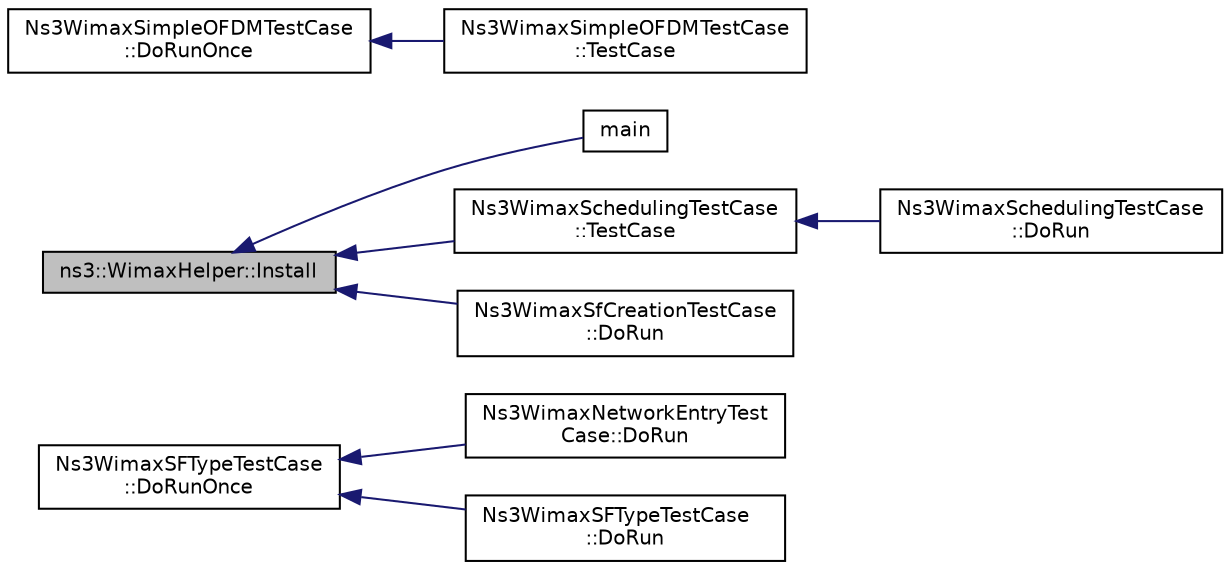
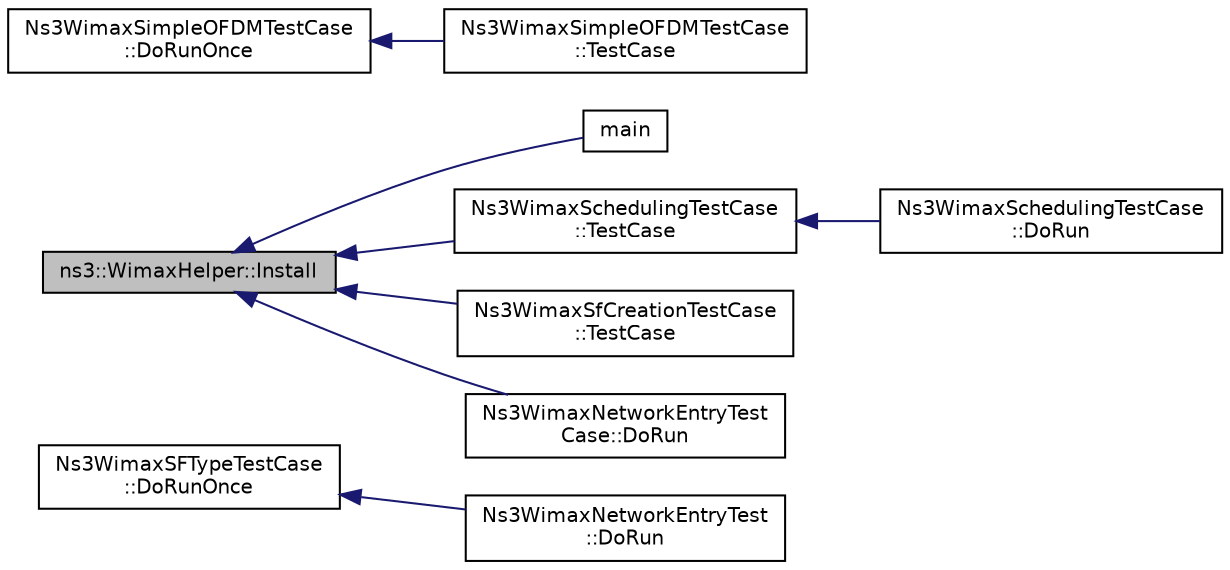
node "Ns3WimaxSfCreationTestCase ::DoRun": label "Ns3WimaxSfCreationTestCase ::DoRun" -> "Ns3WimaxSfCreationTestCase ::TestCase"
edge "Ns3WimaxNetworkEntryTest Case::DoRun" -> "Ns3WimaxSFTypeTestCase ::DoRunOnce": now "Ns3WimaxNetworkEntryTest Case::DoRun" -> "ns3::WimaxHelper::Install"
node "Ns3WimaxSFTypeTestCase ::DoRun": label "Ns3WimaxSFTypeTestCase ::DoRun" -> "Ns3WimaxNetworkEntryTest ::DoRun"
